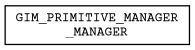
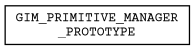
node "GIM_PRIMITIVE_MANAGER _MANAGER": label "GIM_PRIMITIVE_MANAGER _MANAGER" -> "GIM_PRIMITIVE_MANAGER _PROTOTYPE"
